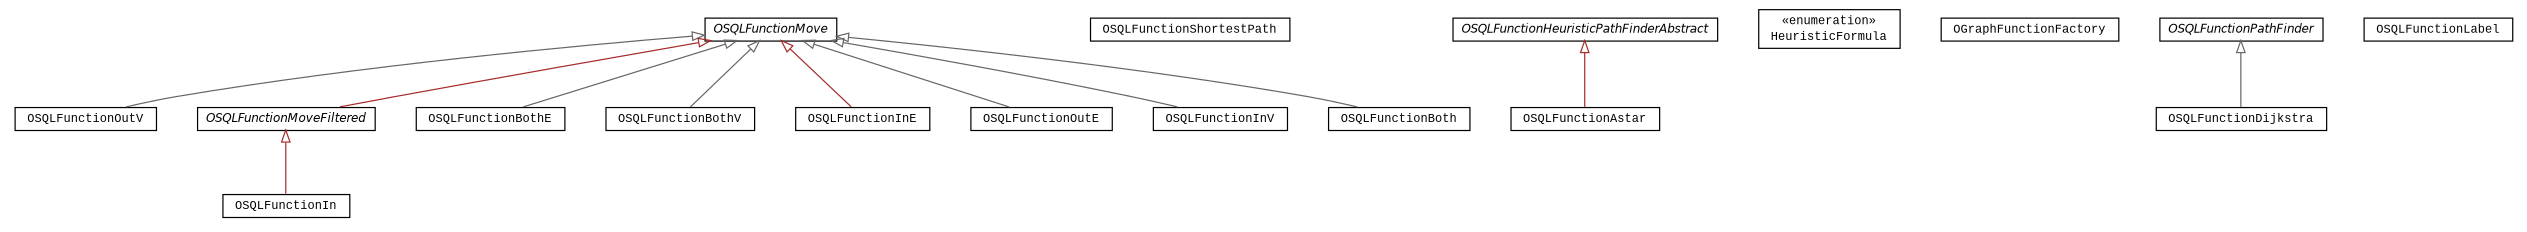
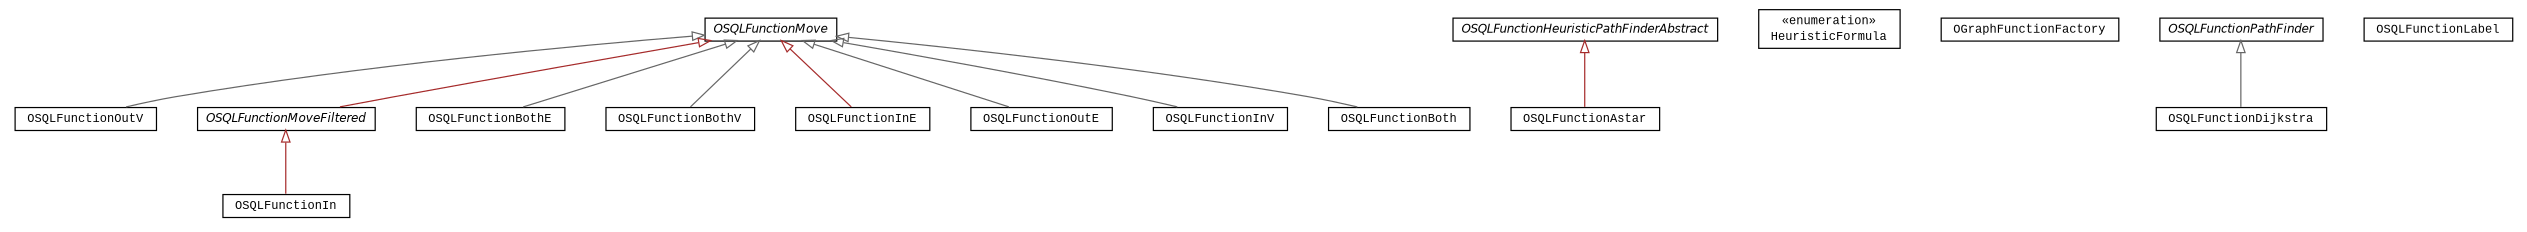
node "OSQLFunctionShortestPath": removed
